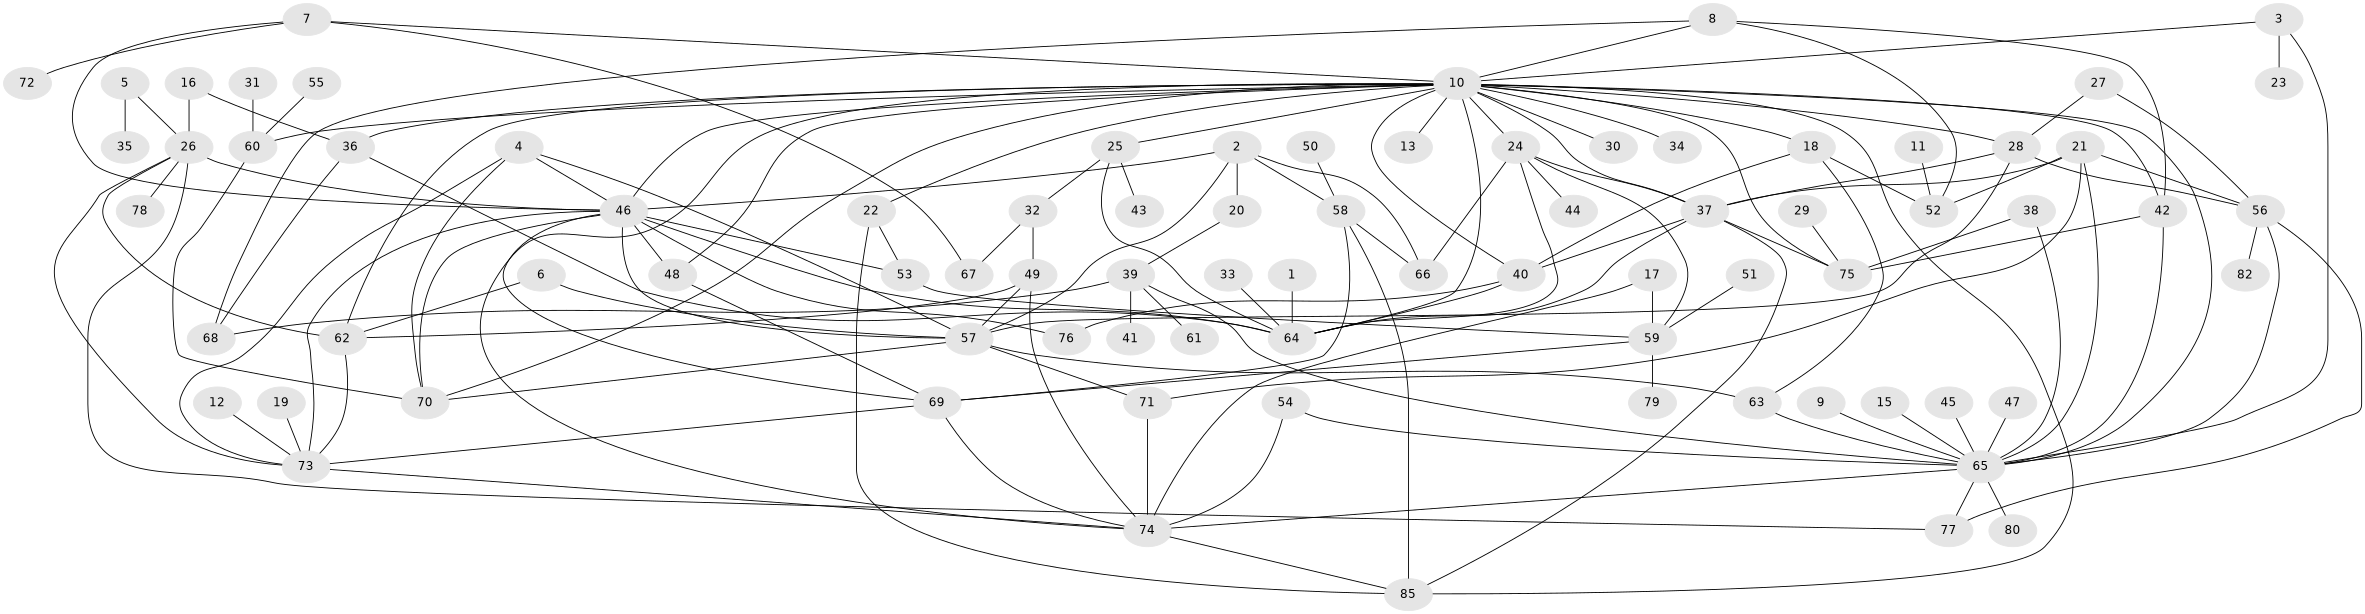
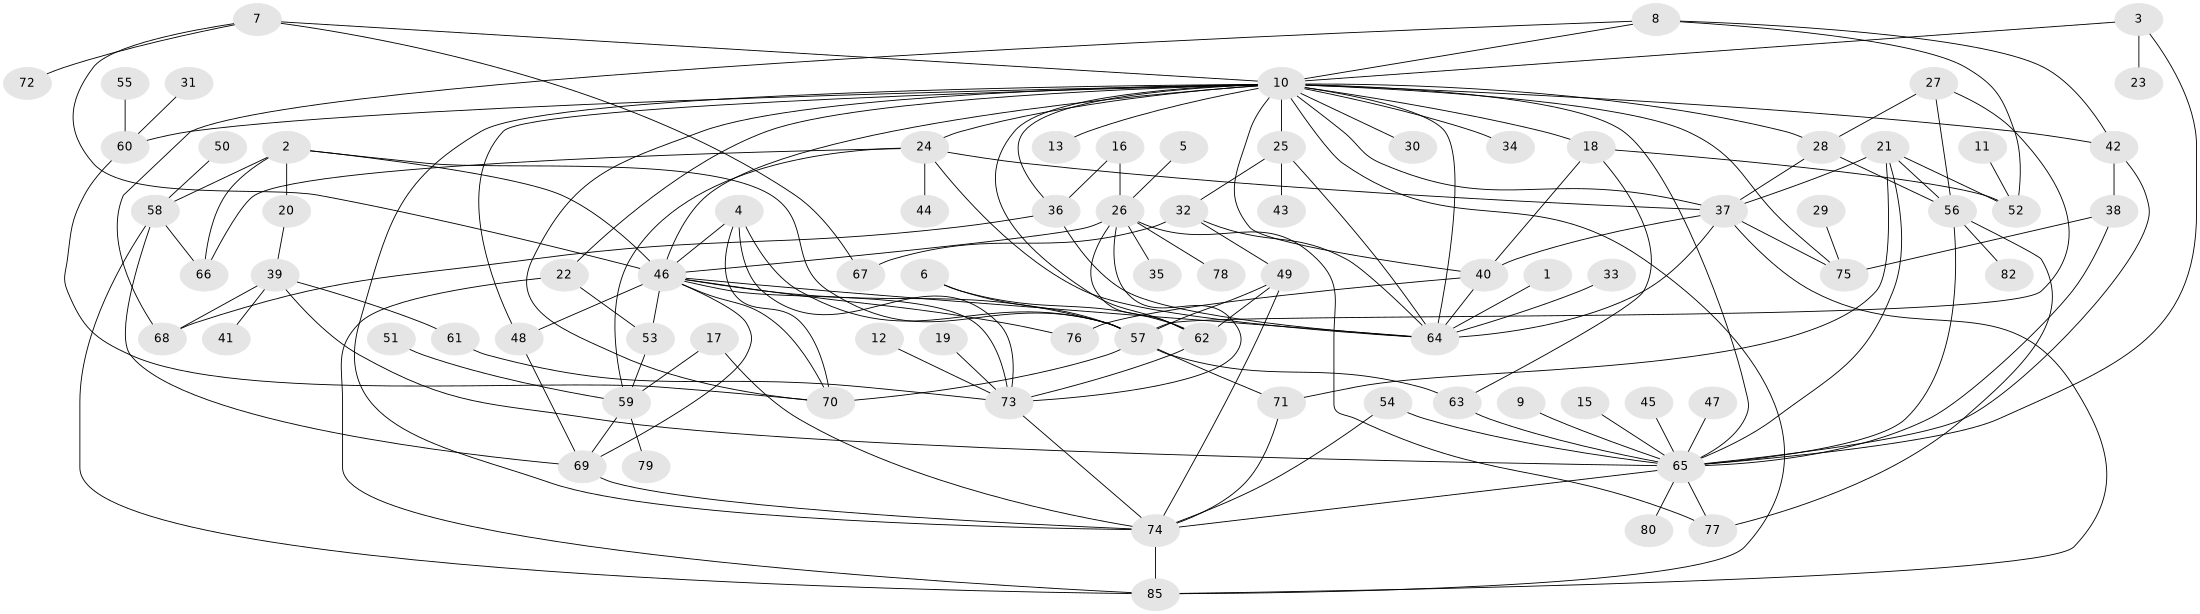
edge "5" -- "35": now "26" -- "35"
edge "42" -- "75": now "42" -- "38"
edge "32" -- "64": added
edge "28" -- "57": now "27" -- "57"
edge "69" -- "73": now "61" -- "73"
